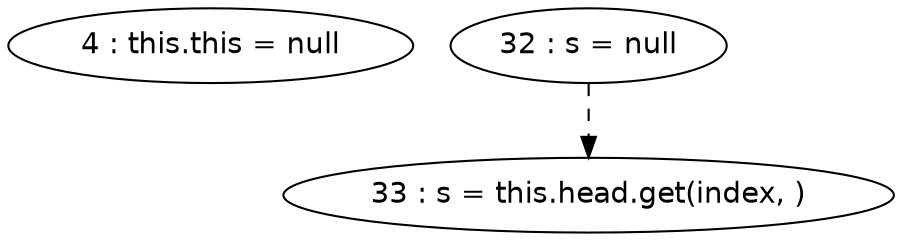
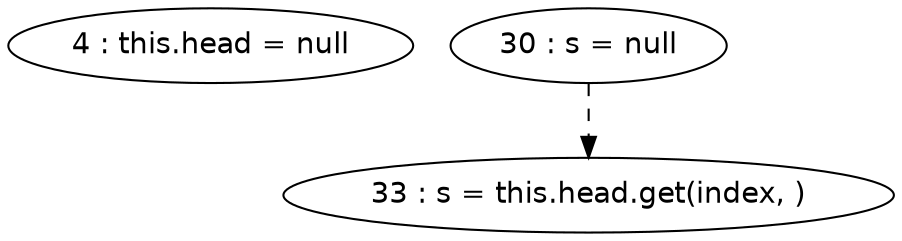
node "4 : this.this = null": label "4 : this.this = null" -> "4 : this.head = null"
node "32 : s = null": label "32 : s = null" -> "30 : s = null"
